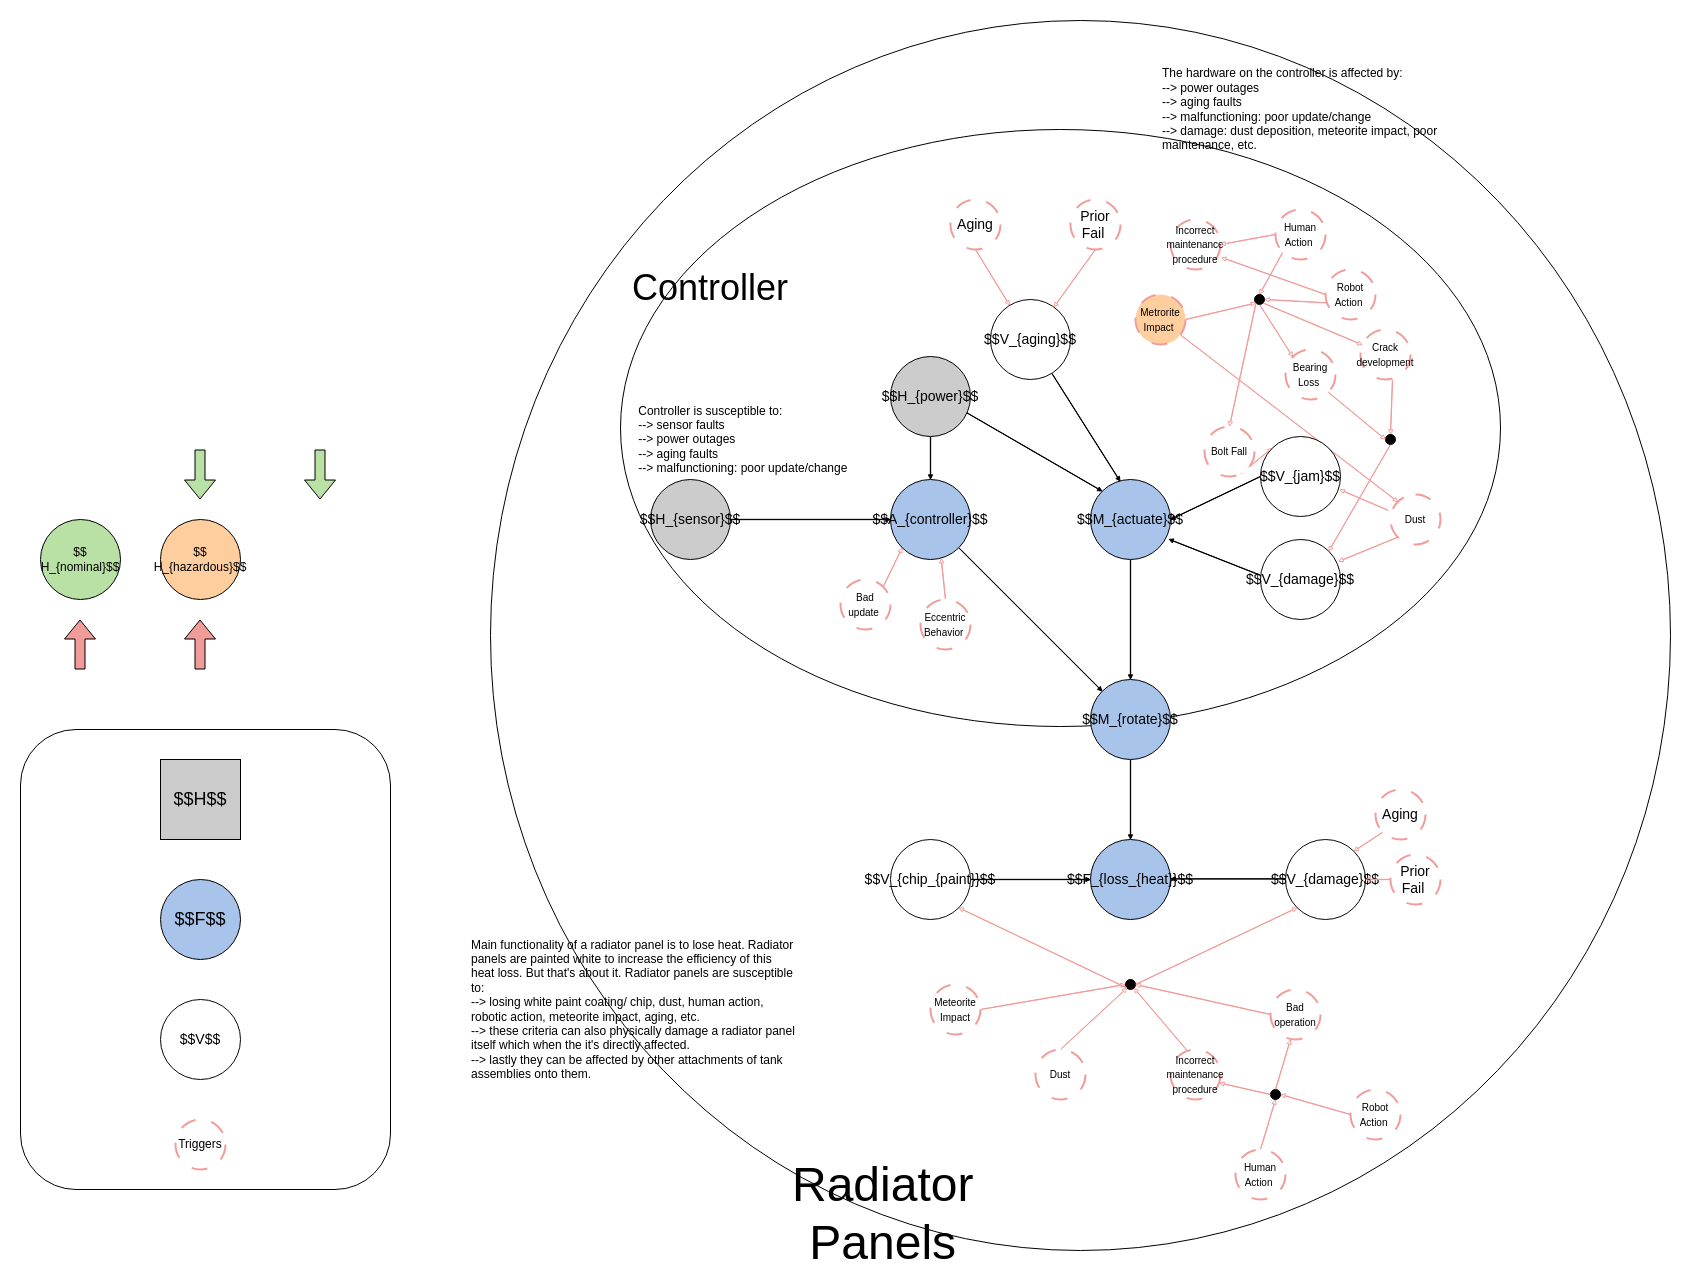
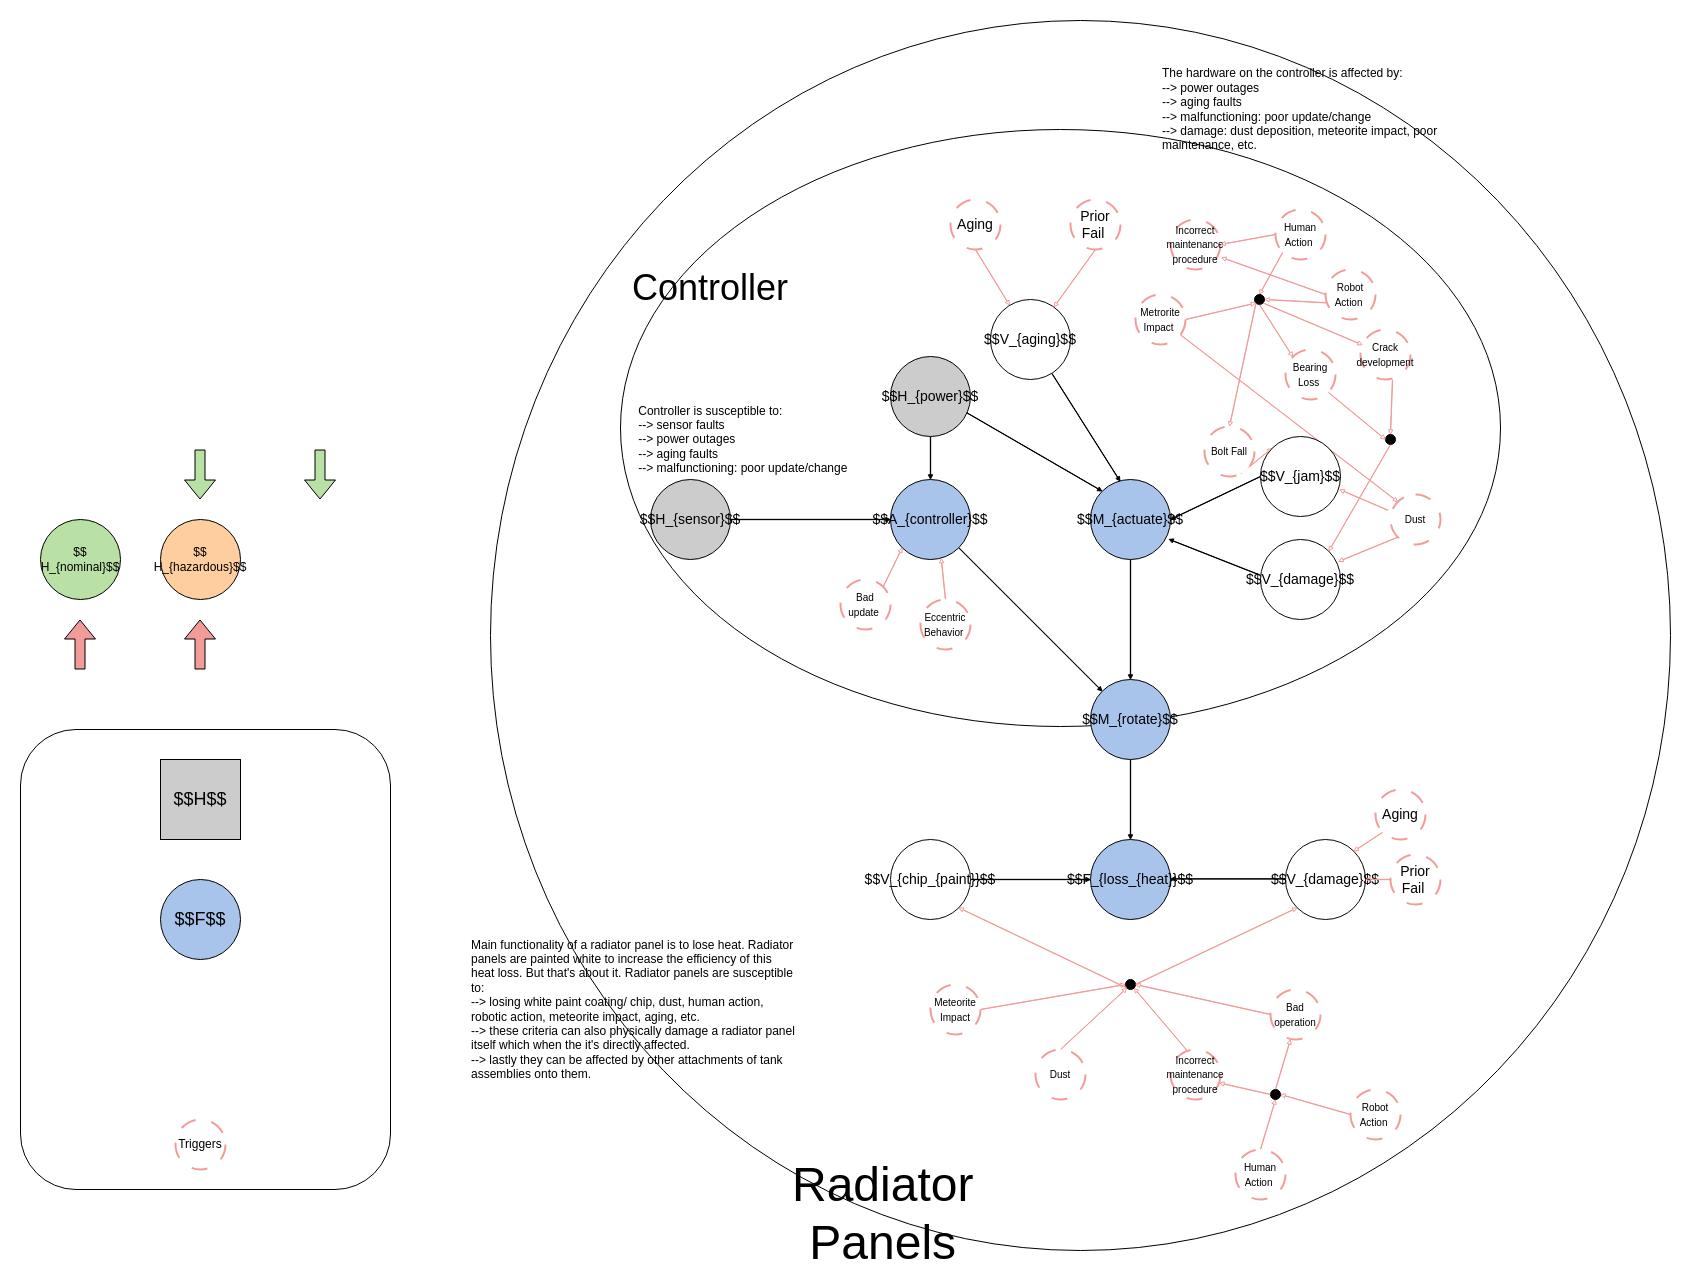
node "Metrorite Impact": fillcolor #ffce9f -> #ffffff
node "$$V$$": removed
